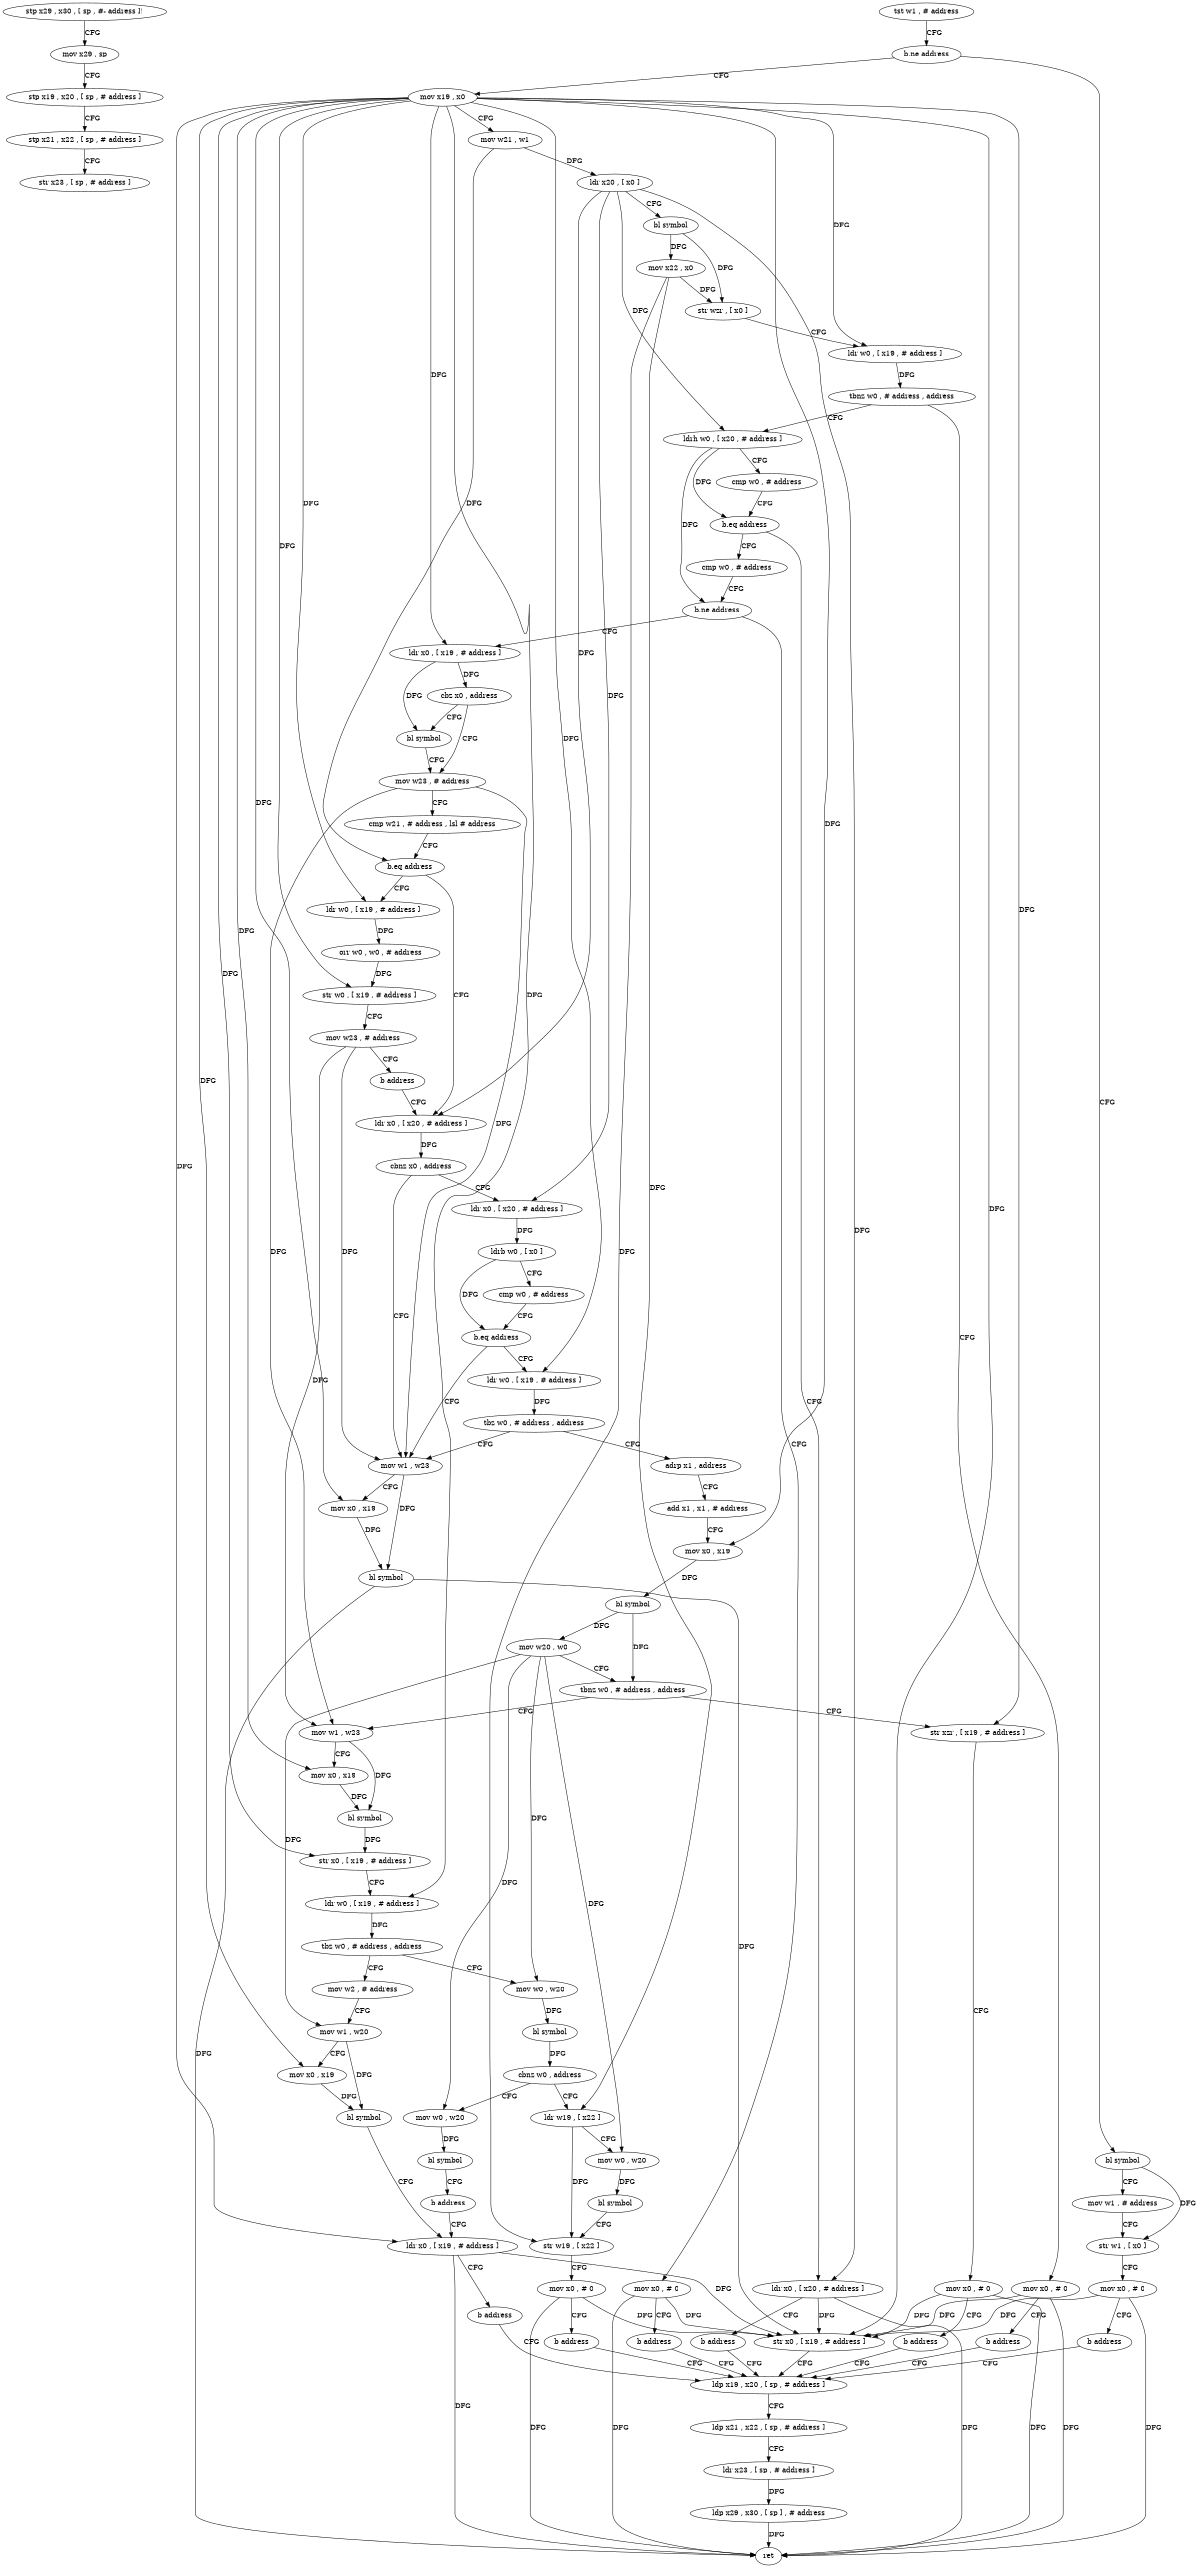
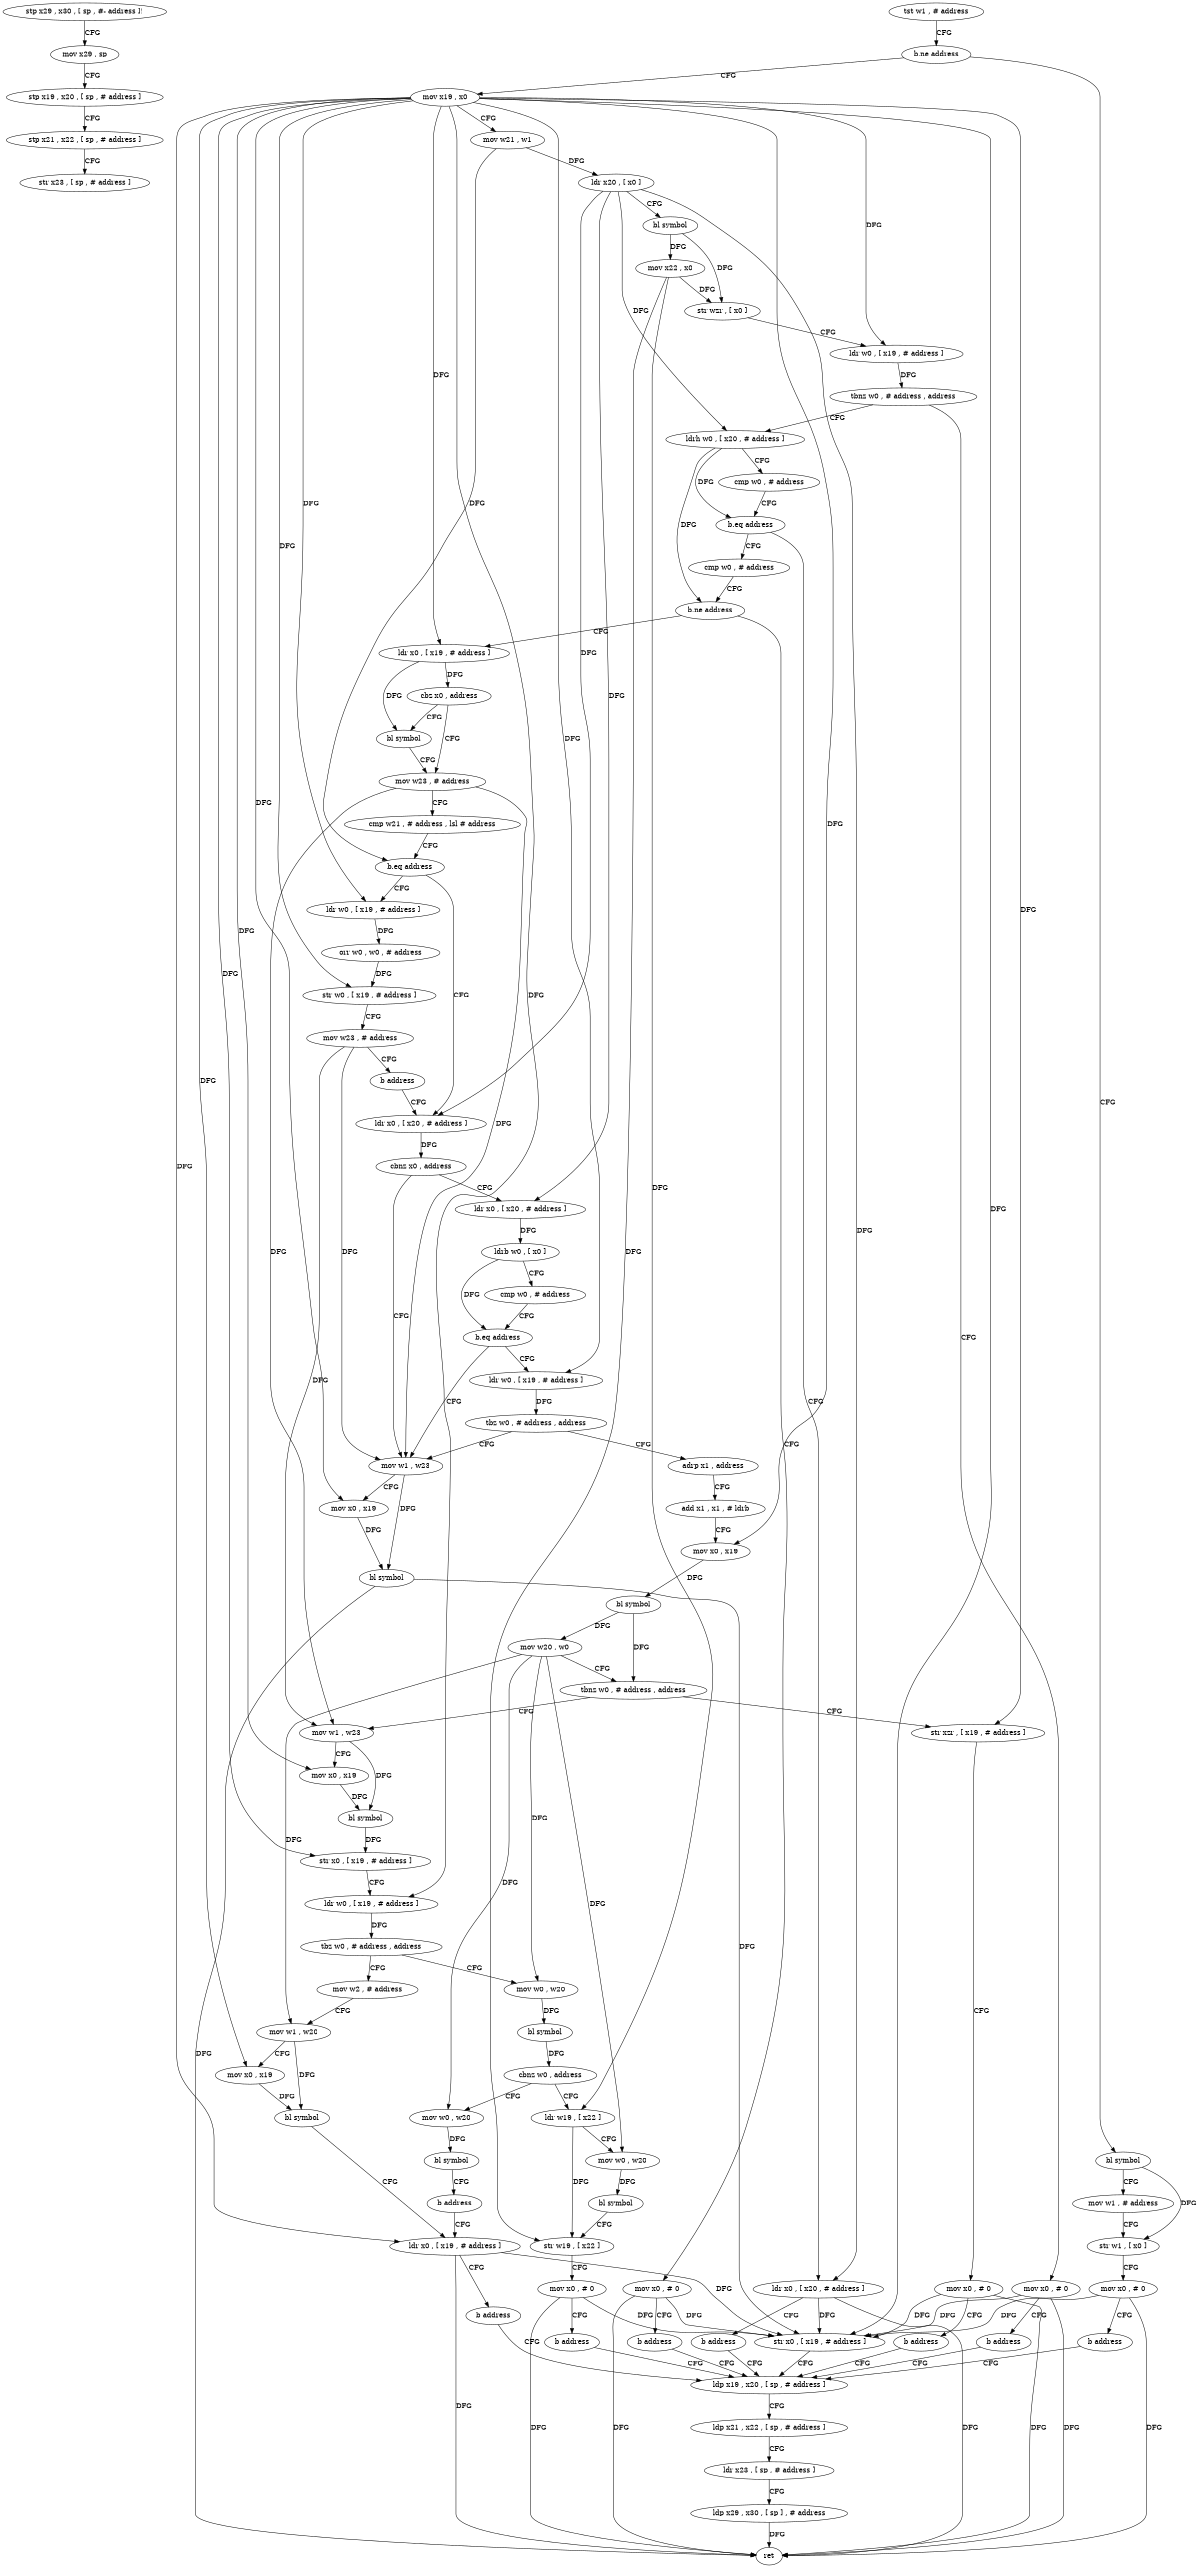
node "add x1 , x1 , # address": label "add x1 , x1 , # address" -> "add x1 , x1 , # ldrb"
edge "ldr x23 , [ sp , # address ]" -> "ldp x29 , x30 , [ sp ] , # address": label "DFG" -> "CFG"
